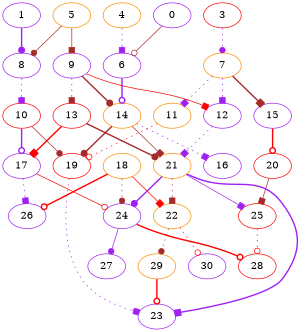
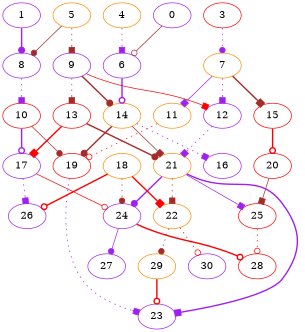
edge "5" -> "9": style solid -> dotted
edge "7" -> "11": style dotted -> solid
node "15": color purple -> red
edge "18" -> "22": style solid -> bold
